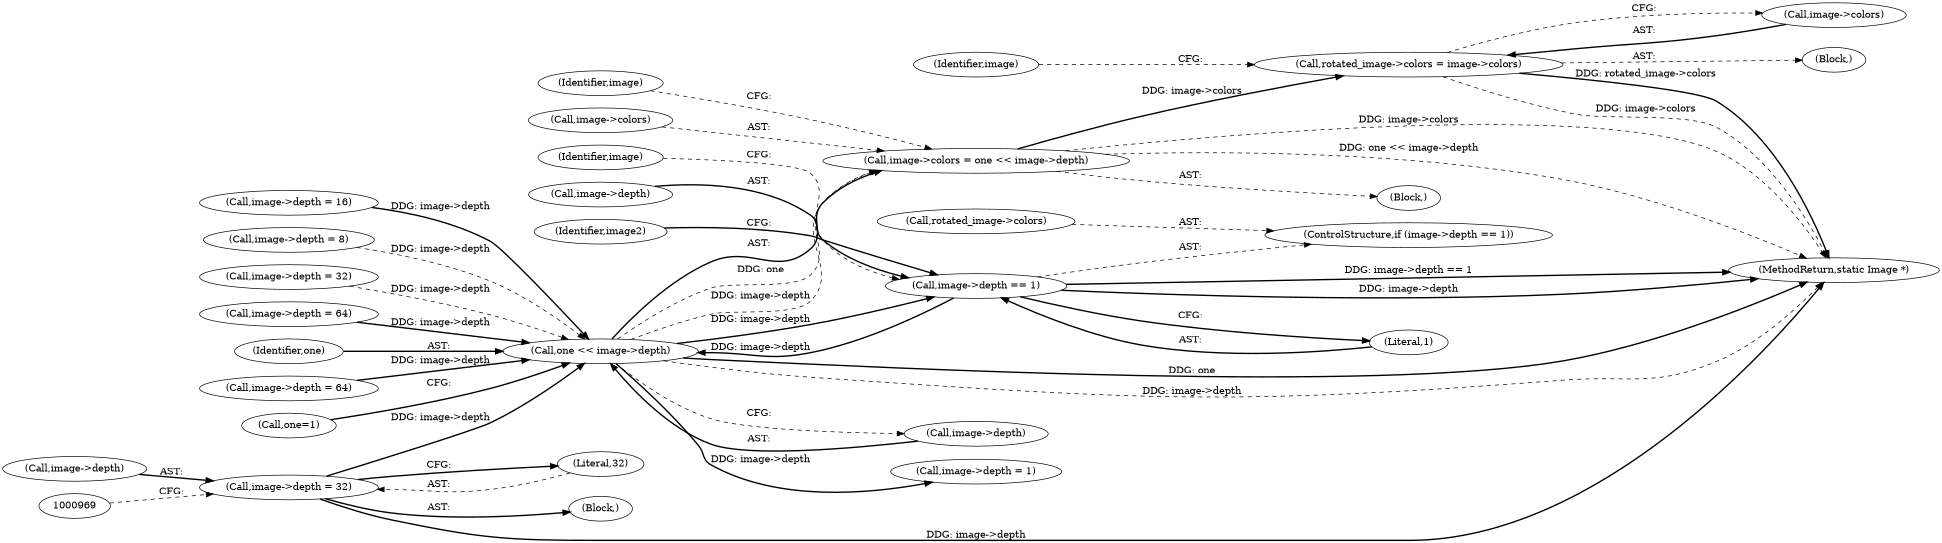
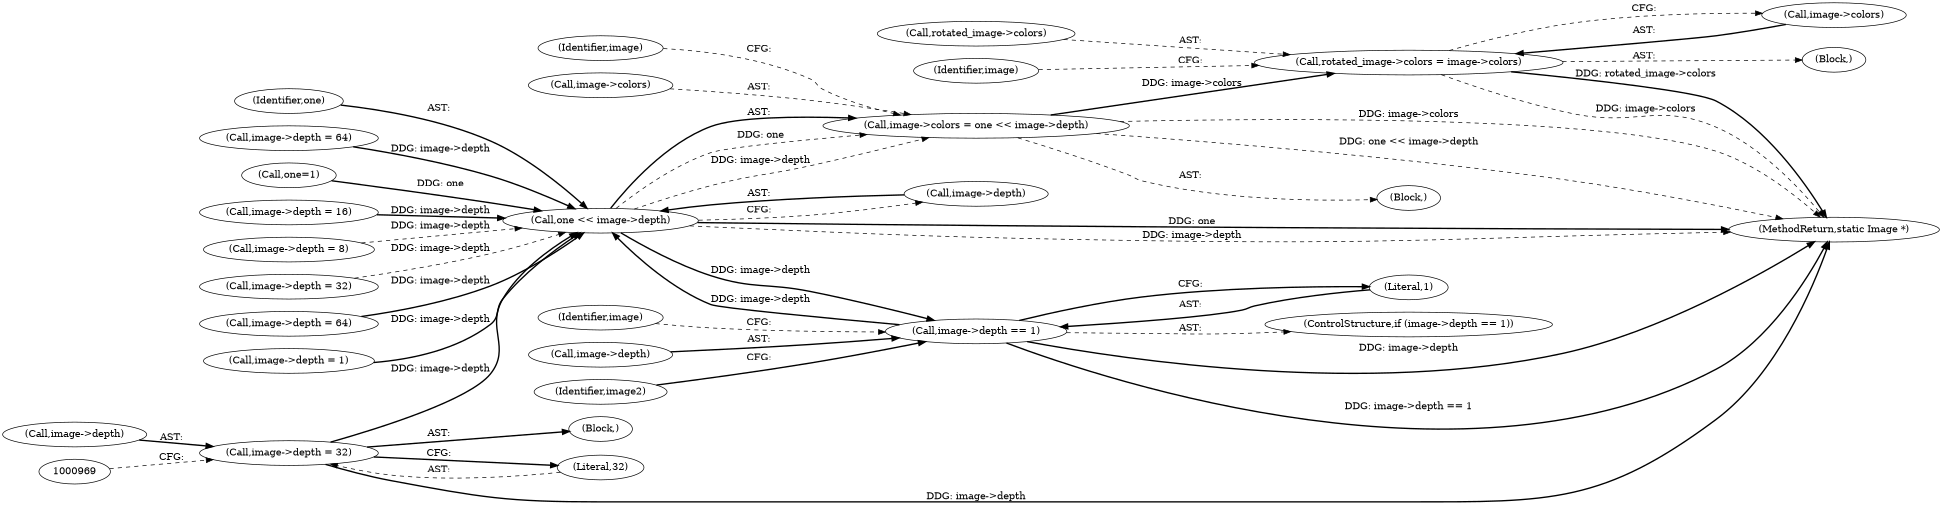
edge "(Call,rotated_image->colors)" -> "(ControlStructure,if (image->depth == 1))": now "(Call,rotated_image->colors)" -> "(Call,rotated_image->colors = image->colors)"
edge "(Call,one=1)" -> "(Call,one << image->depth)": label "CFG: " -> "DDG: one"
edge "(Call,one << image->depth)" -> "(Call,image->depth = 1)": reversed
